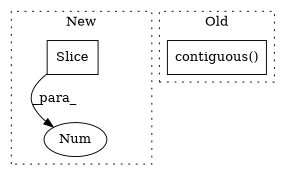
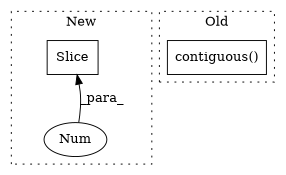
edge "Slice" -> "Num": reversed
